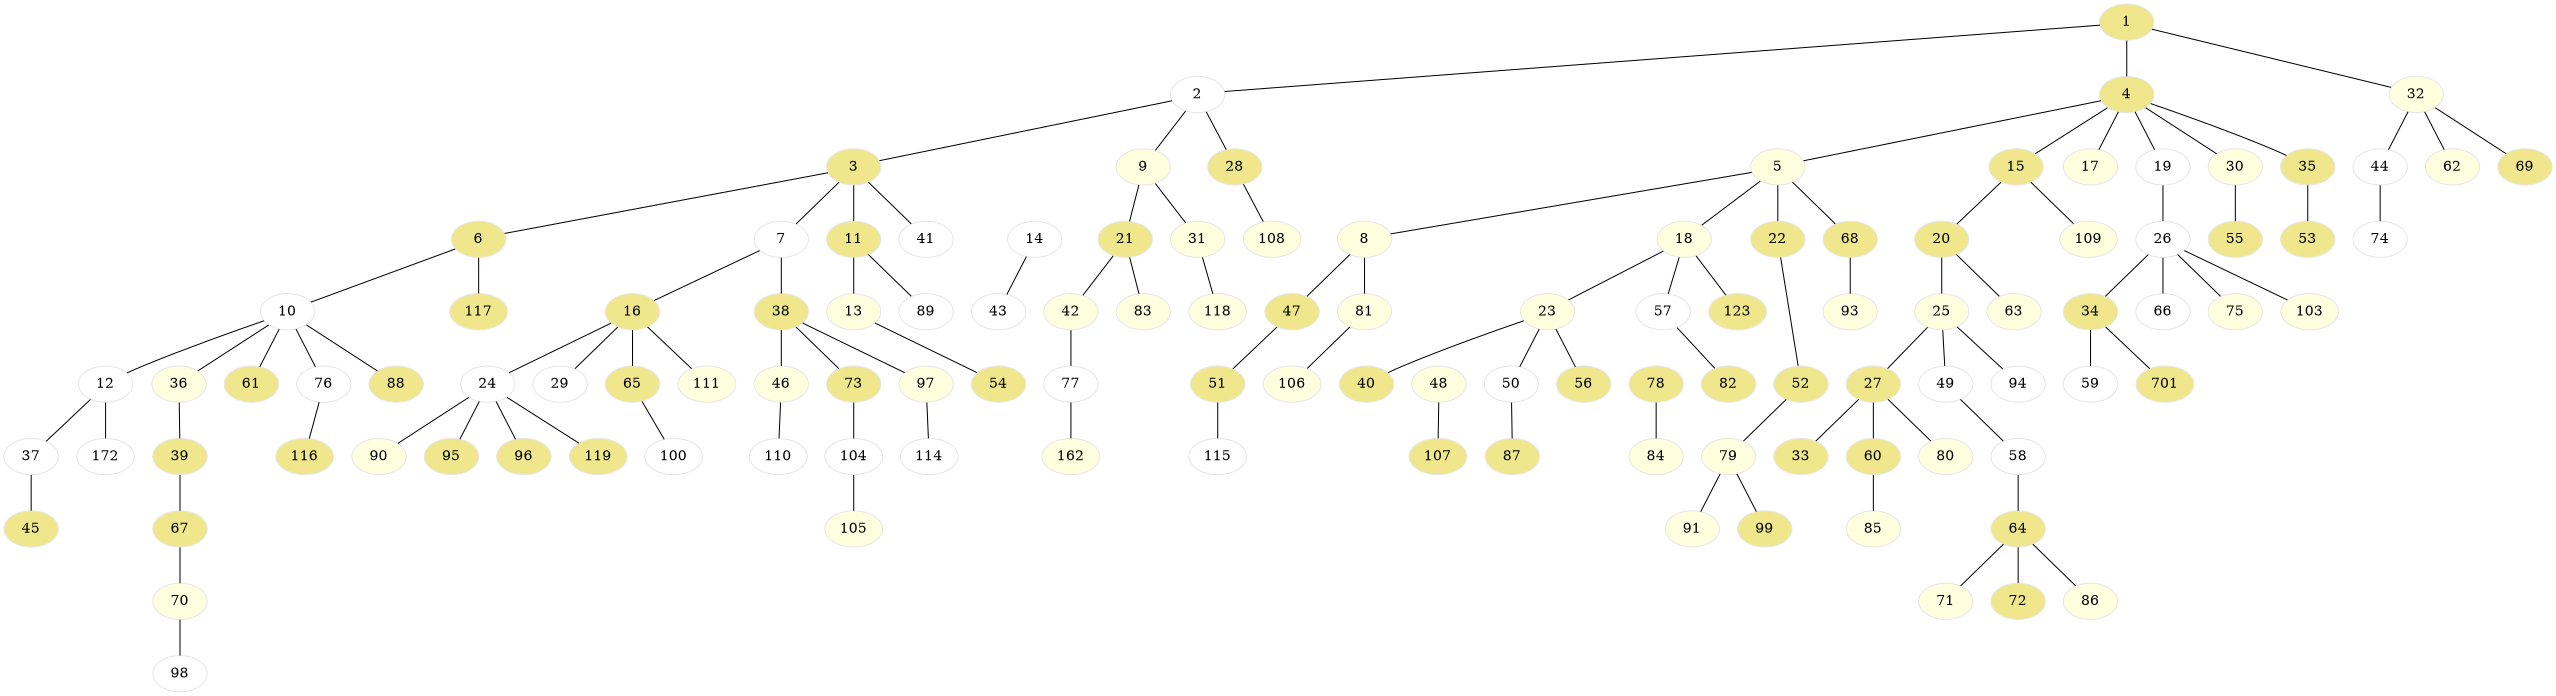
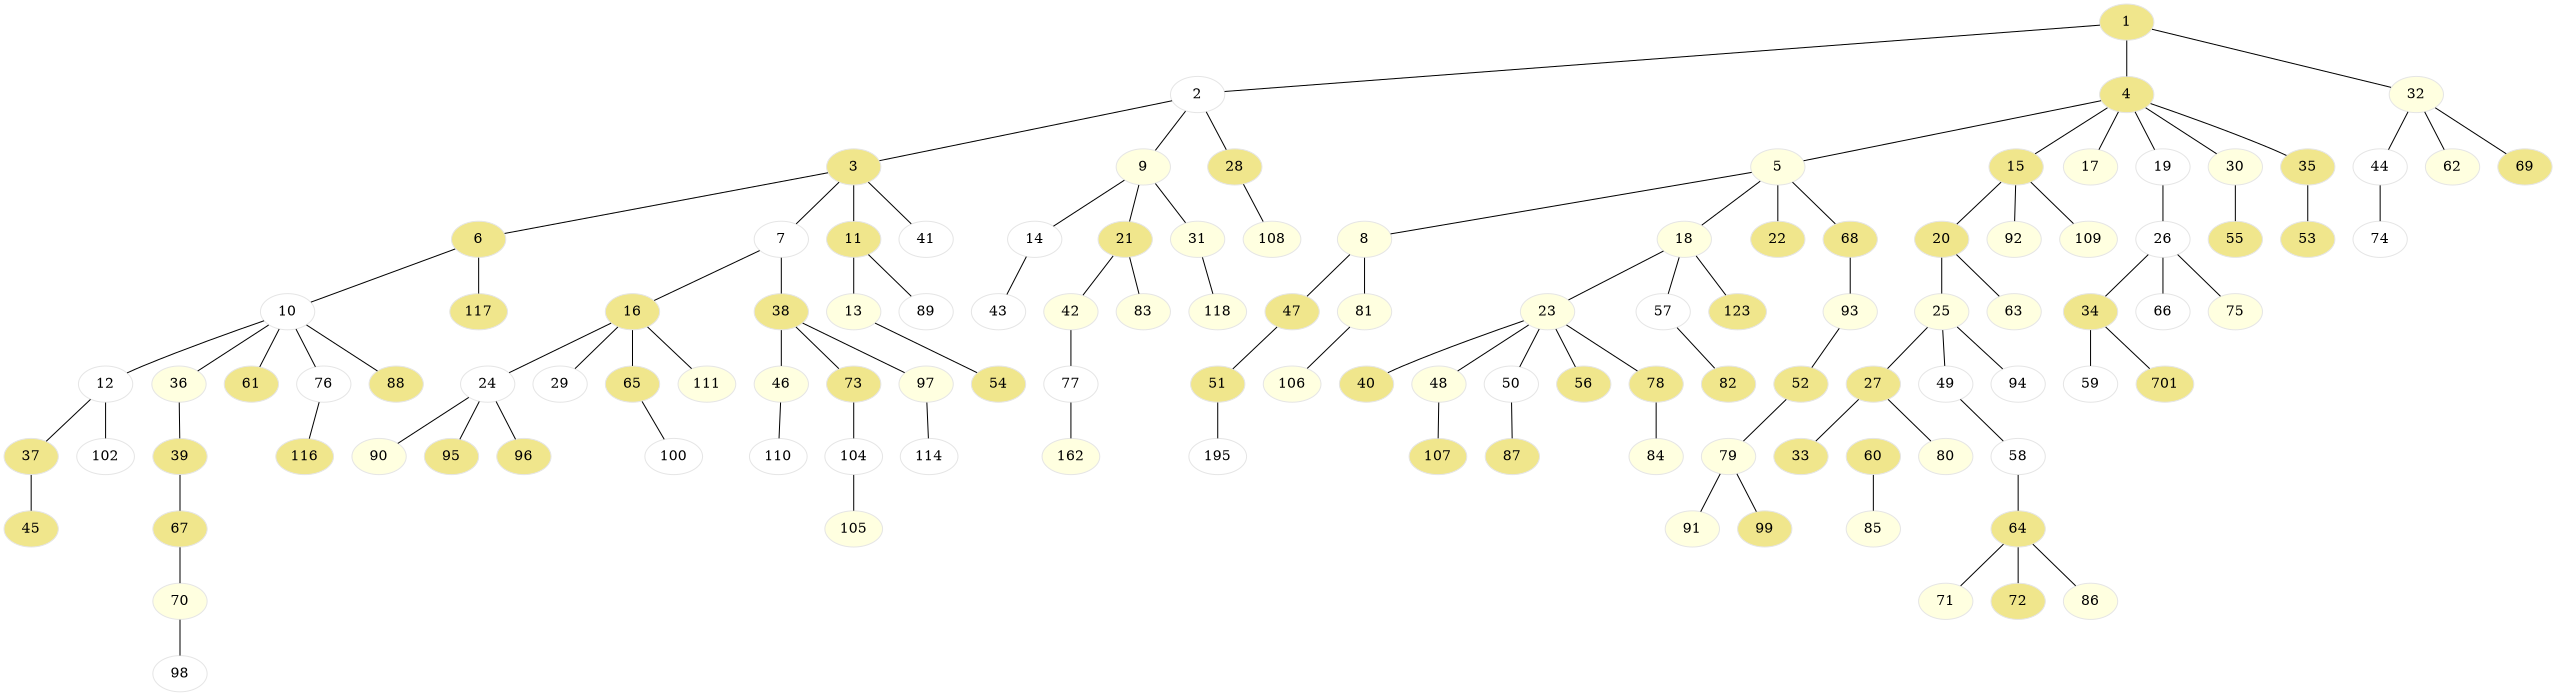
edge "9" -- "14": added
node "92": added
edge "22" -- "52": now "93" -- "52"
node "103": removed
edge "23" -- "48": added
edge "23" -- "78": added
edge "27" -- "60": removed
node "37": fillcolor white -> khaki
node "172": label "172" -> "102"
node "119": removed
node "115": label "115" -> "195"
